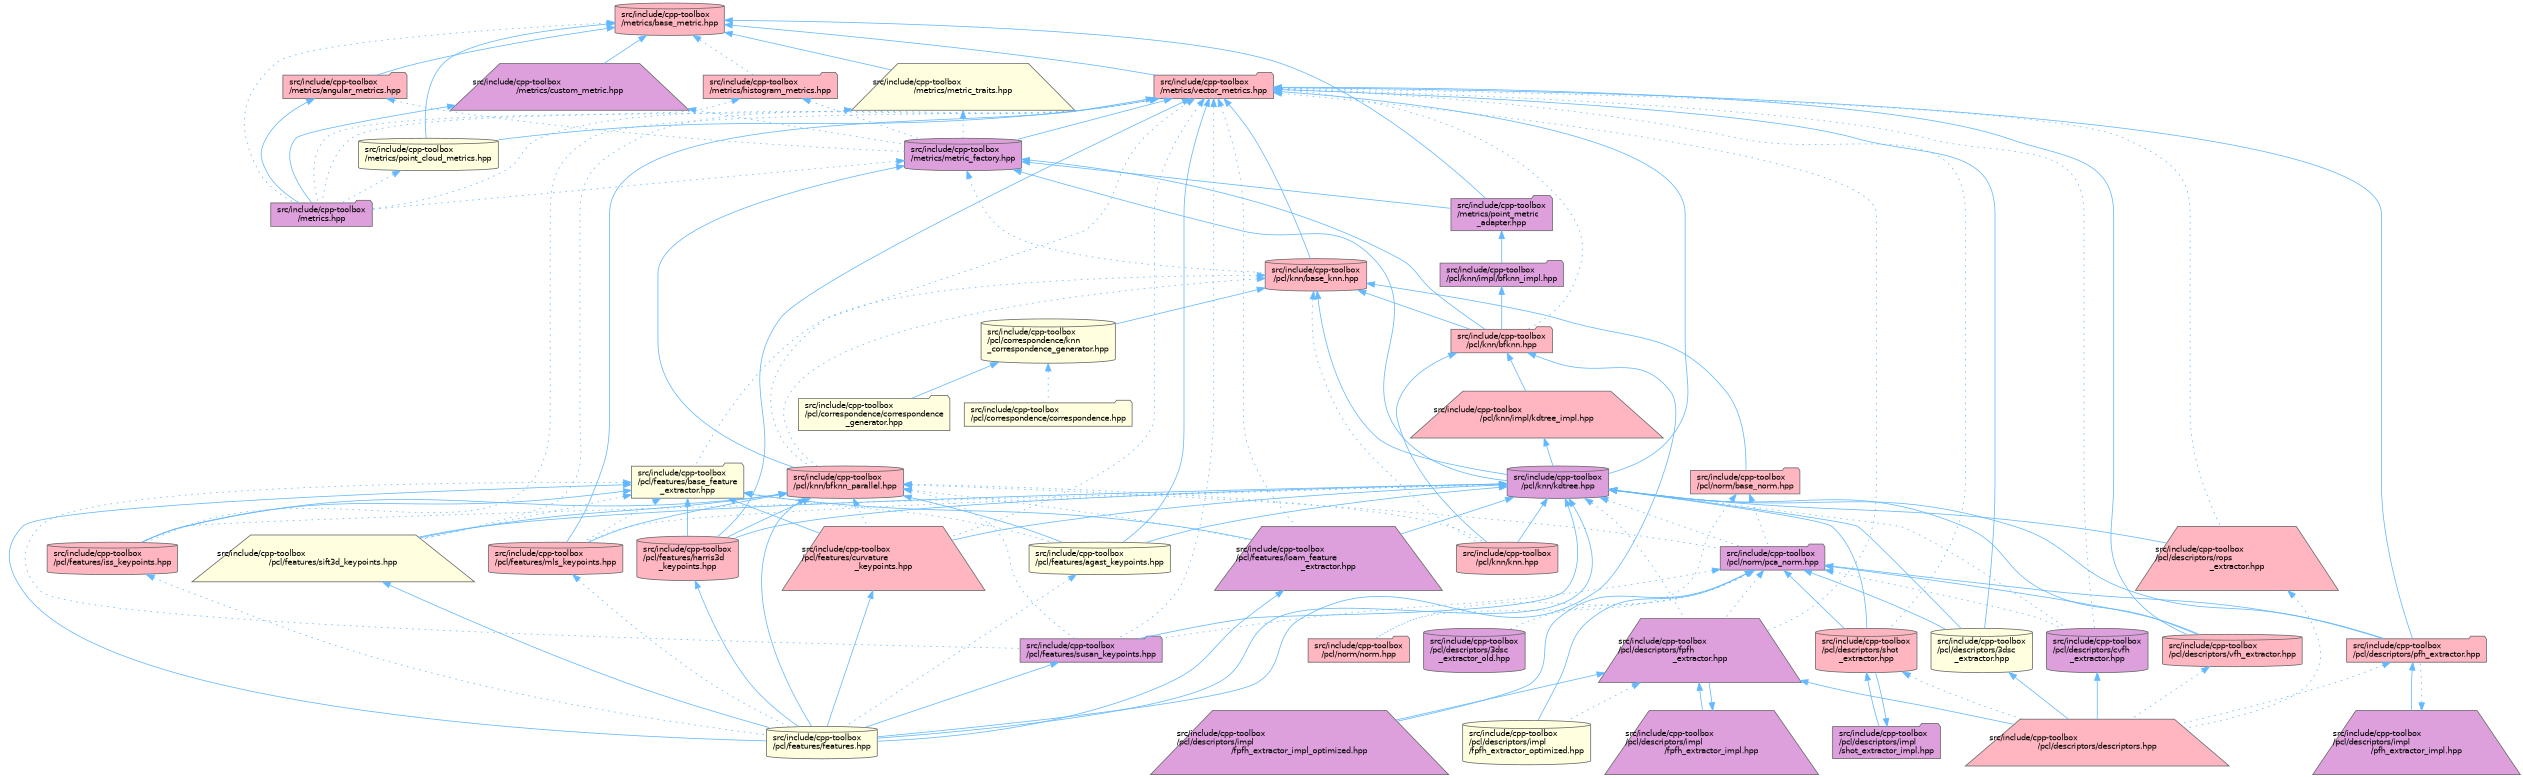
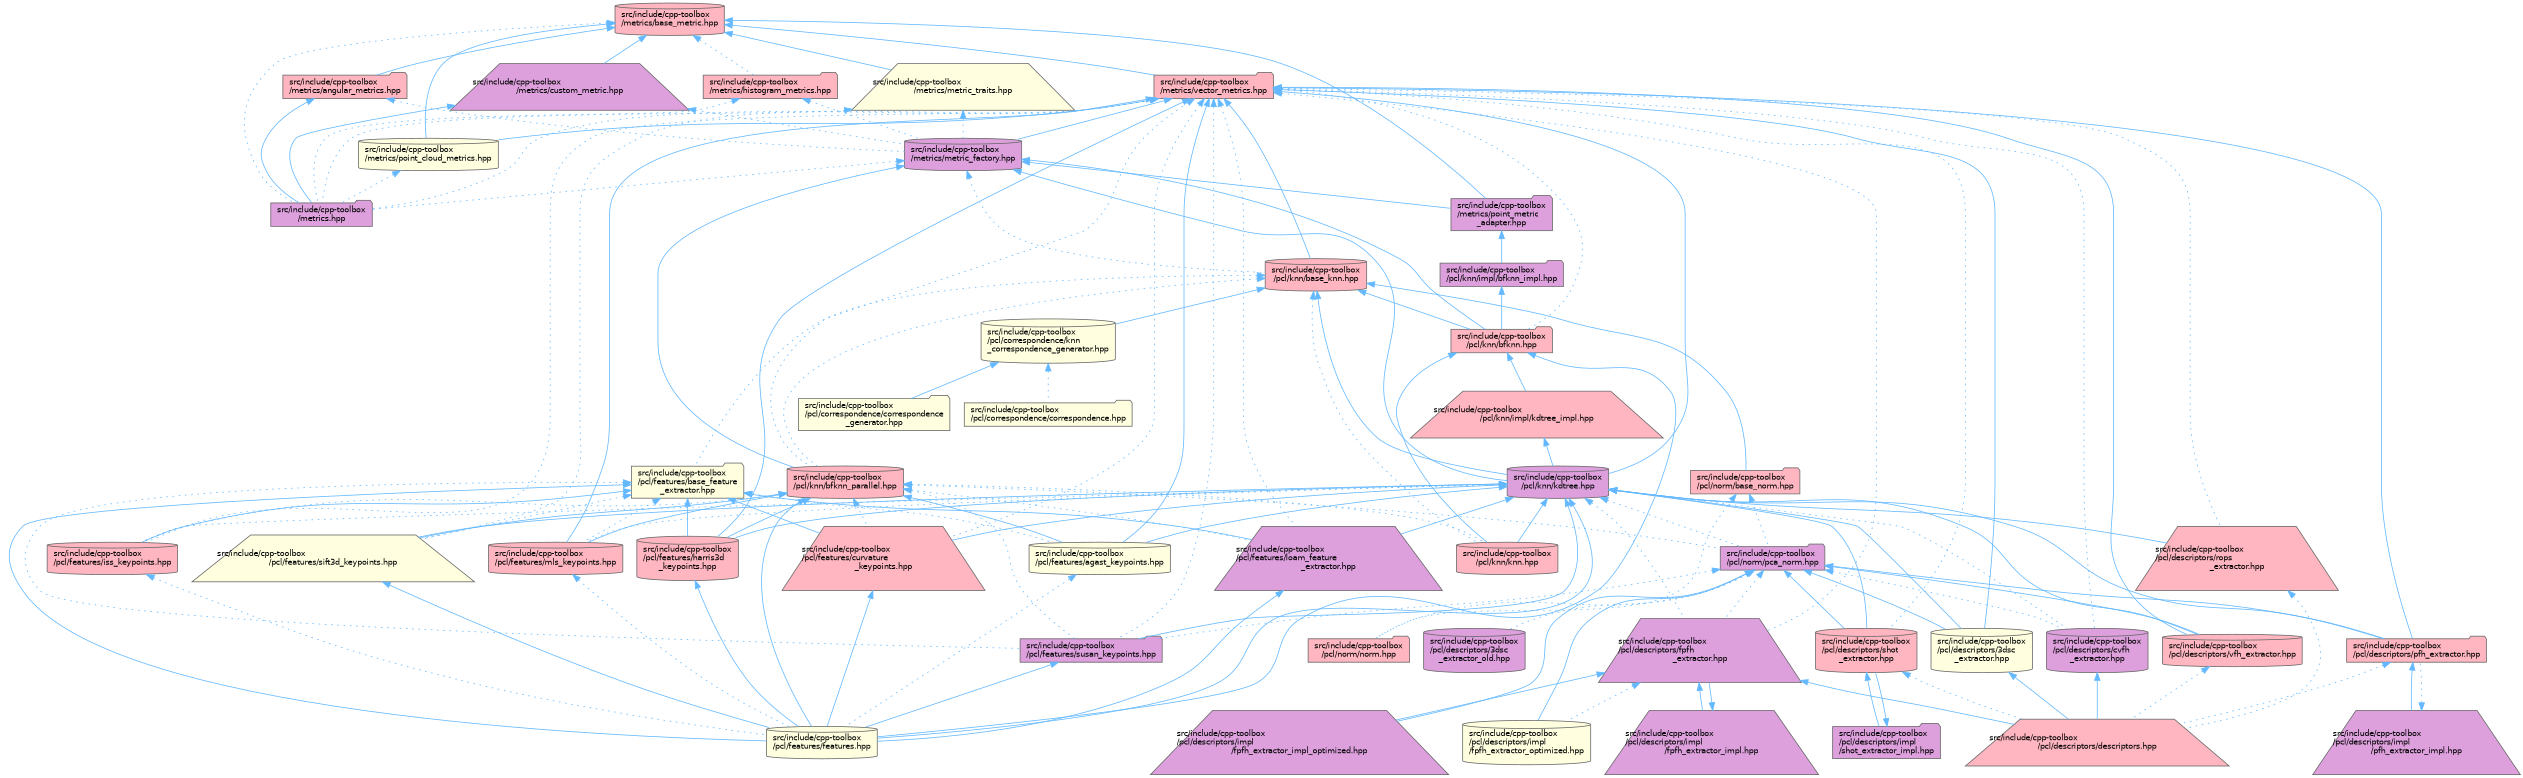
edge "src/include/cpp-toolbox /pcl/features/iss_keypoints.hpp" -> "src/include/cpp-toolbox /pcl/knn/bfknn_parallel.hpp": style solid -> dotted
